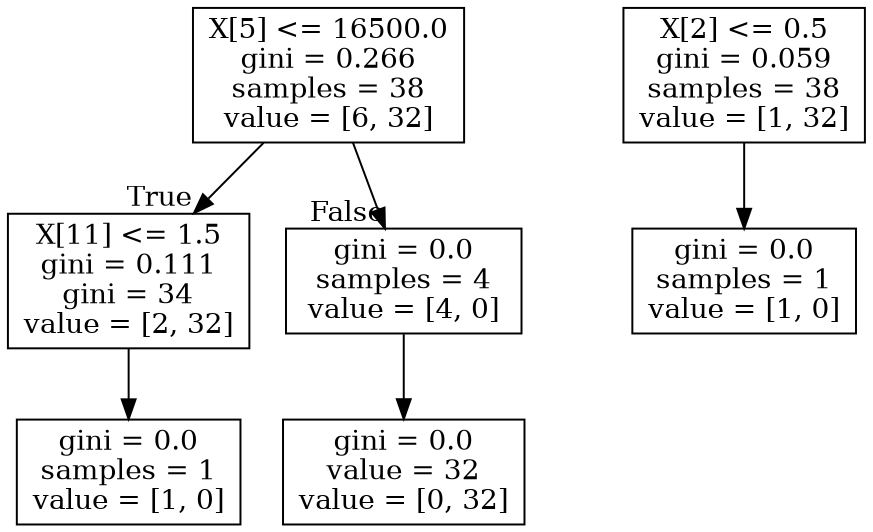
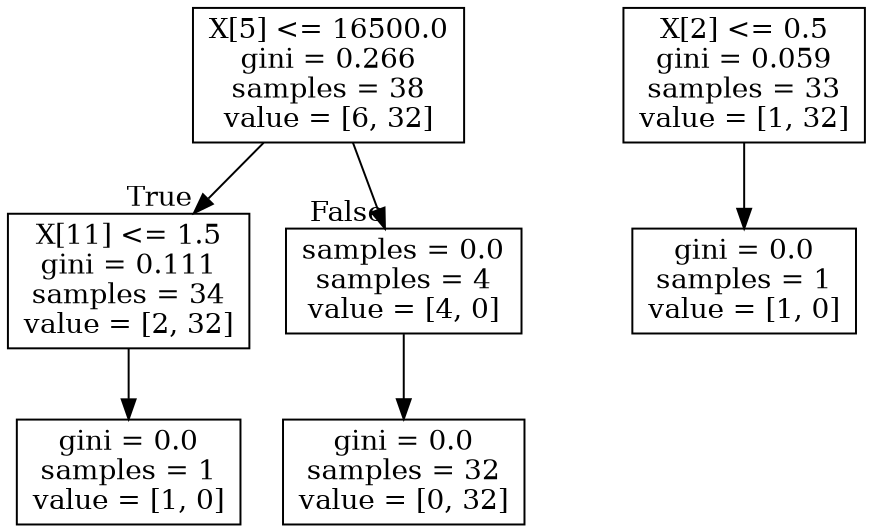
node "X[2] <= 0.5 gini = 0.059 samples = 38 value = [1, 32]": label "X[2] <= 0.5 gini = 0.059 samples = 38 value = [1, 32]" -> "X[2] <= 0.5 gini = 0.059 samples = 33 value = [1, 32]"
node "X[11] <= 1.5 gini = 0.111 gini = 34 value = [2, 32]": label "X[11] <= 1.5 gini = 0.111 gini = 34 value = [2, 32]" -> "X[11] <= 1.5 gini = 0.111 samples = 34 value = [2, 32]"
node "gini = 0.0 samples = 4 value = [4, 0]": label "gini = 0.0 samples = 4 value = [4, 0]" -> "samples = 0.0 samples = 4 value = [4, 0]"
node "gini = 0.0 value = 32 value = [0, 32]": label "gini = 0.0 value = 32 value = [0, 32]" -> "gini = 0.0 samples = 32 value = [0, 32]"
